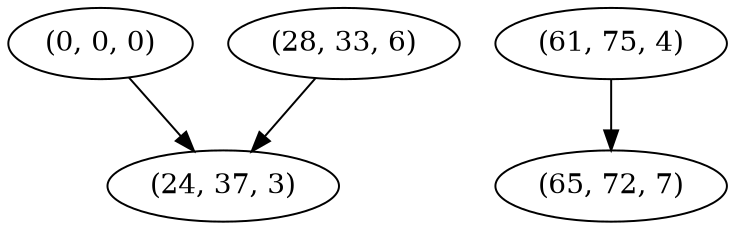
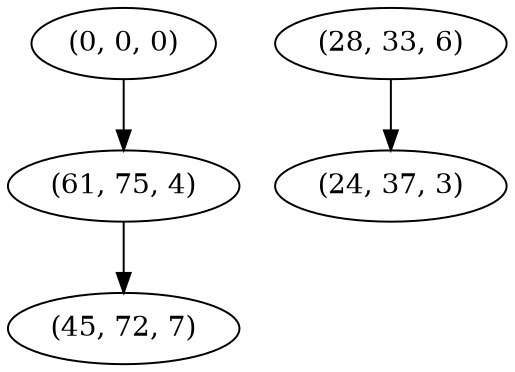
edge "(0, 0, 0)" -> "(24, 37, 3)": now "(0, 0, 0)" -> "(61, 75, 4)"
node "(65, 72, 7)": label "(65, 72, 7)" -> "(45, 72, 7)"
